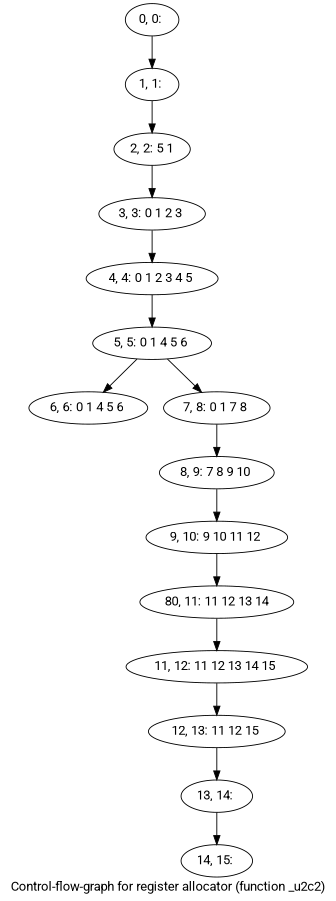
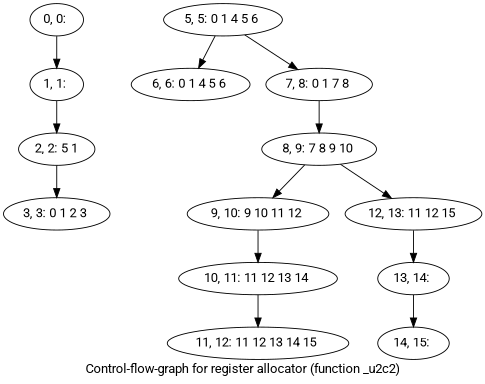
node "4, 4: 0 1 2 3 4 5": removed
node "80, 11: 11 12 13 14": label "80, 11: 11 12 13 14" -> "10, 11: 11 12 13 14"
edge "11, 12: 11 12 13 14 15" -> "12, 13: 11 12 15": now "8, 9: 7 8 9 10" -> "12, 13: 11 12 15"
